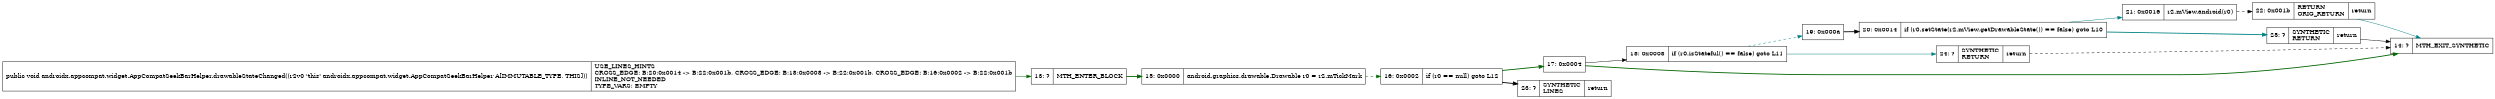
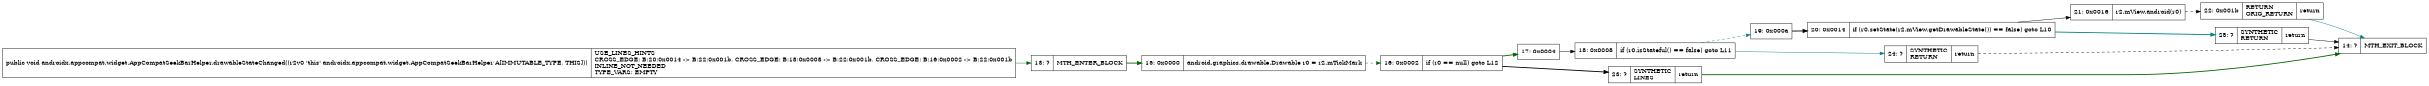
edge "20: 0x0014" -> "21: 0x0016": color teal -> black
node "14: ?": text "MTH_EXIT_SYNTHETIC" -> "MTH_EXIT_BLOCK"
edge "17: 0x0004" -> "14: ?": now "23: ?" -> "14: ?"
